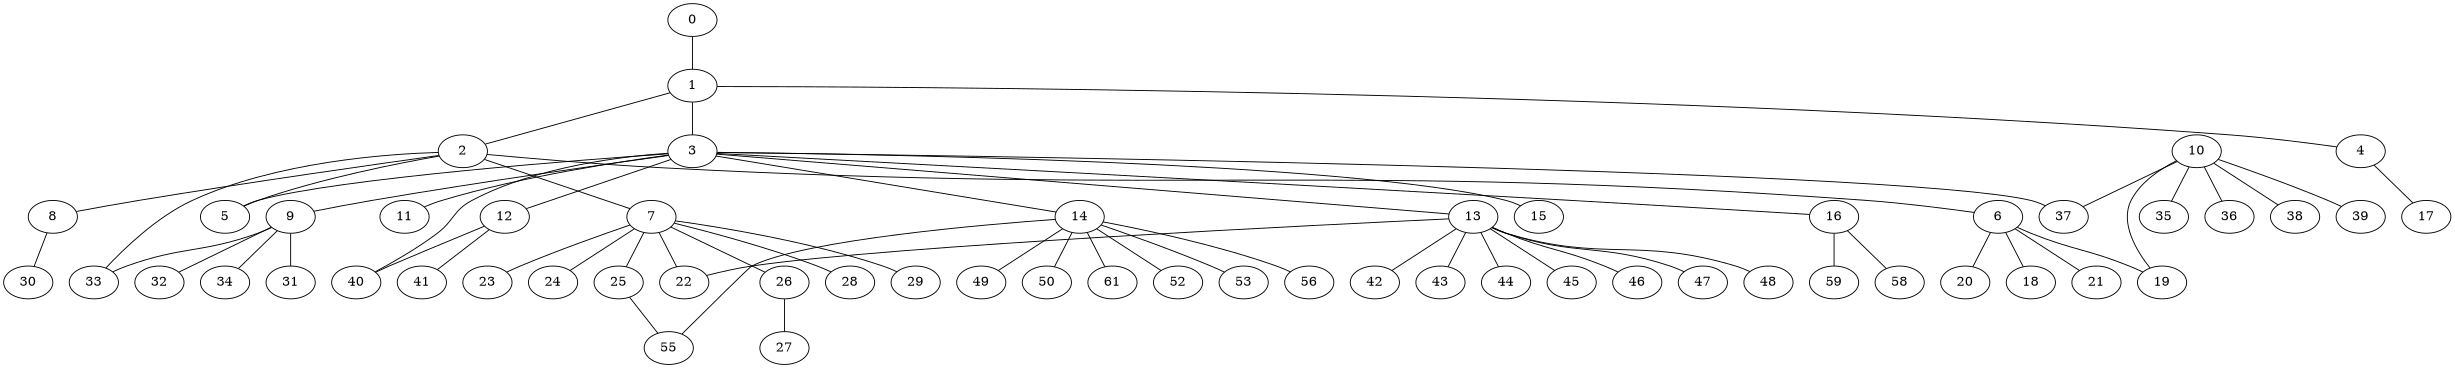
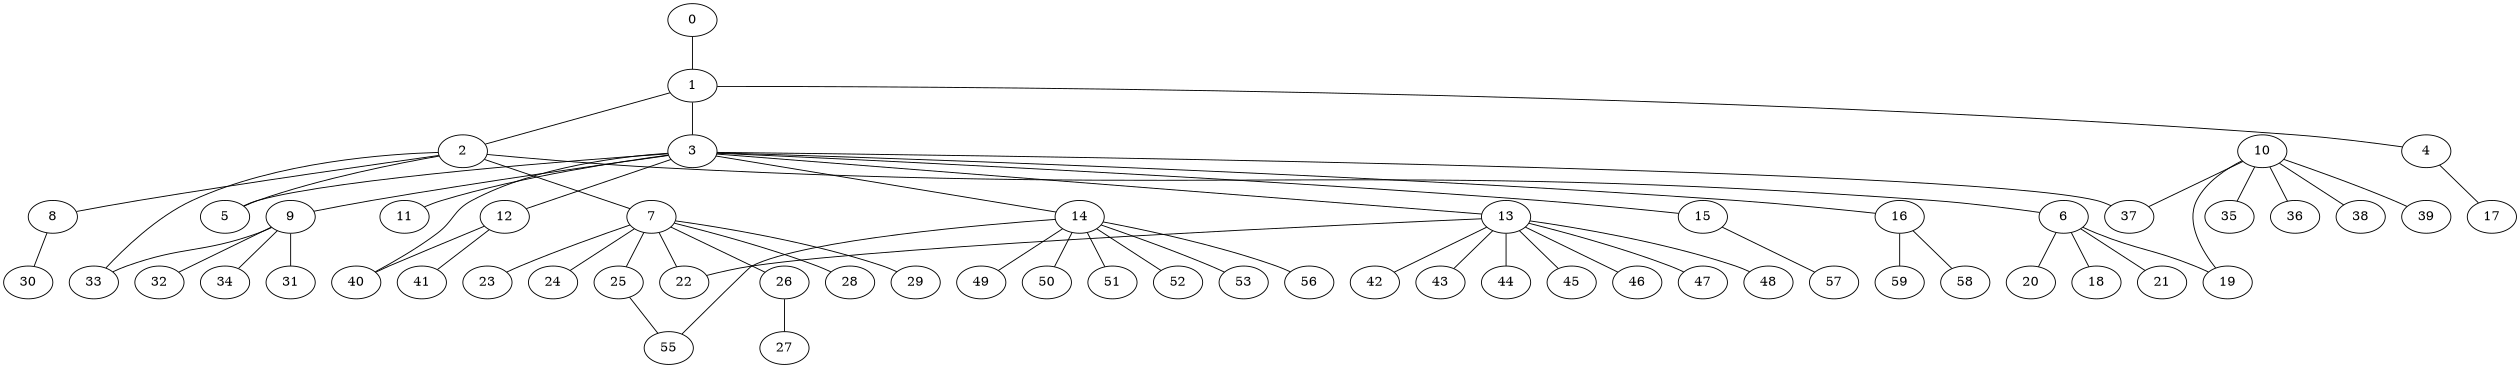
node "61": label "61" -> "51"
node "57": added
